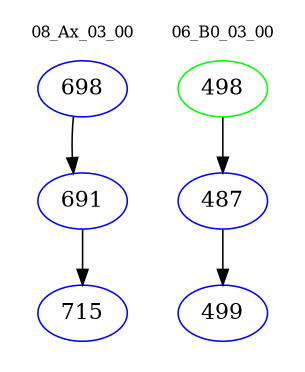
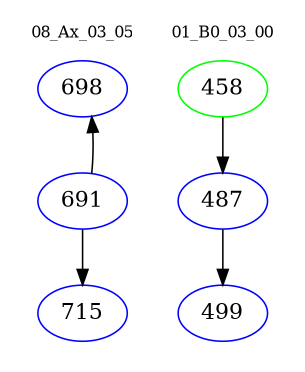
cluster "08_Ax_03_00": label "08_Ax_03_00" -> "08_Ax_03_05"
cluster "06_B0_03_00": label "06_B0_03_00" -> "01_B0_03_00"
node "498": label "498" -> "458"
edge "698" -> "691": reversed
